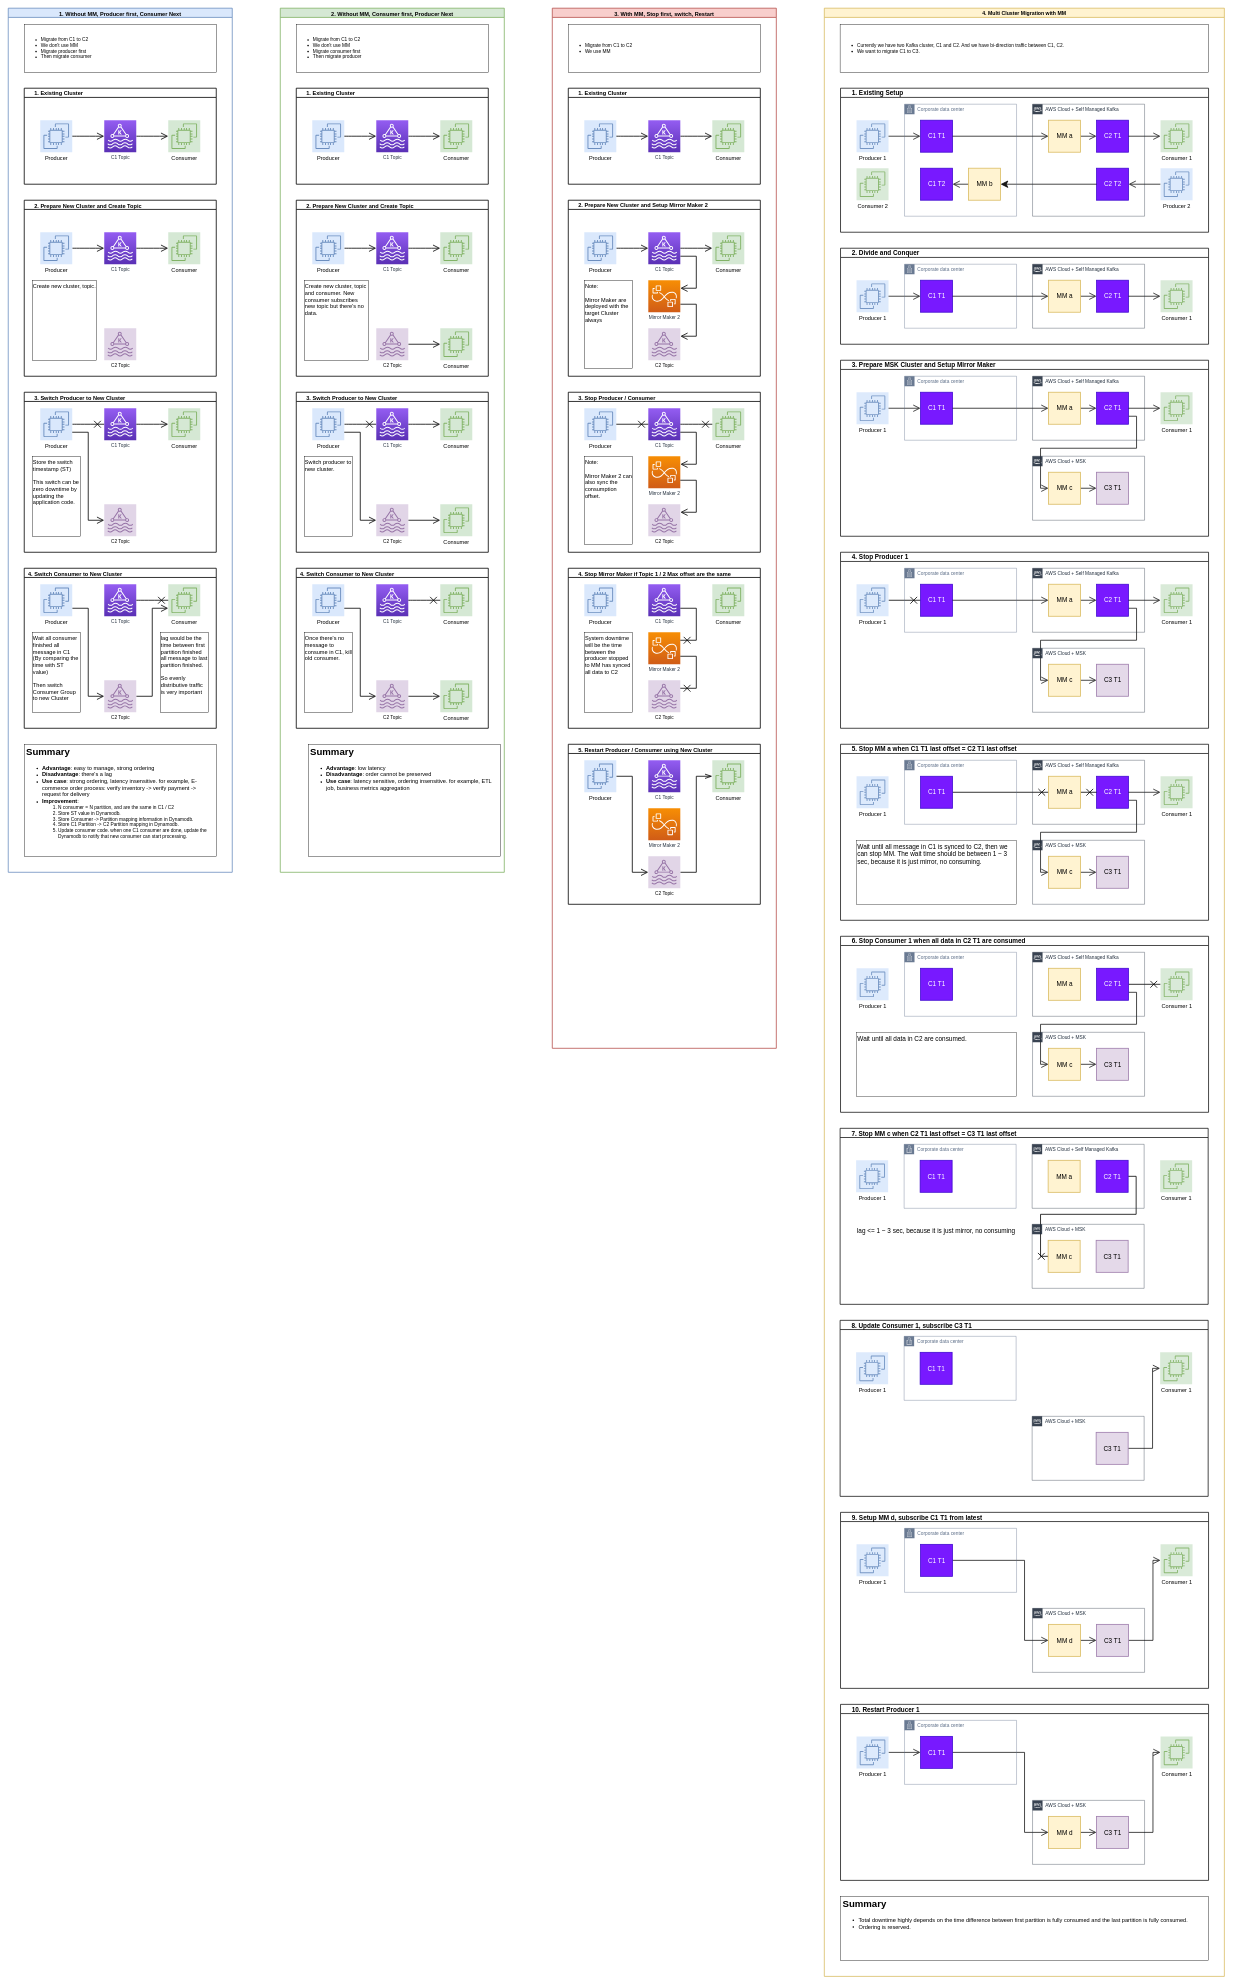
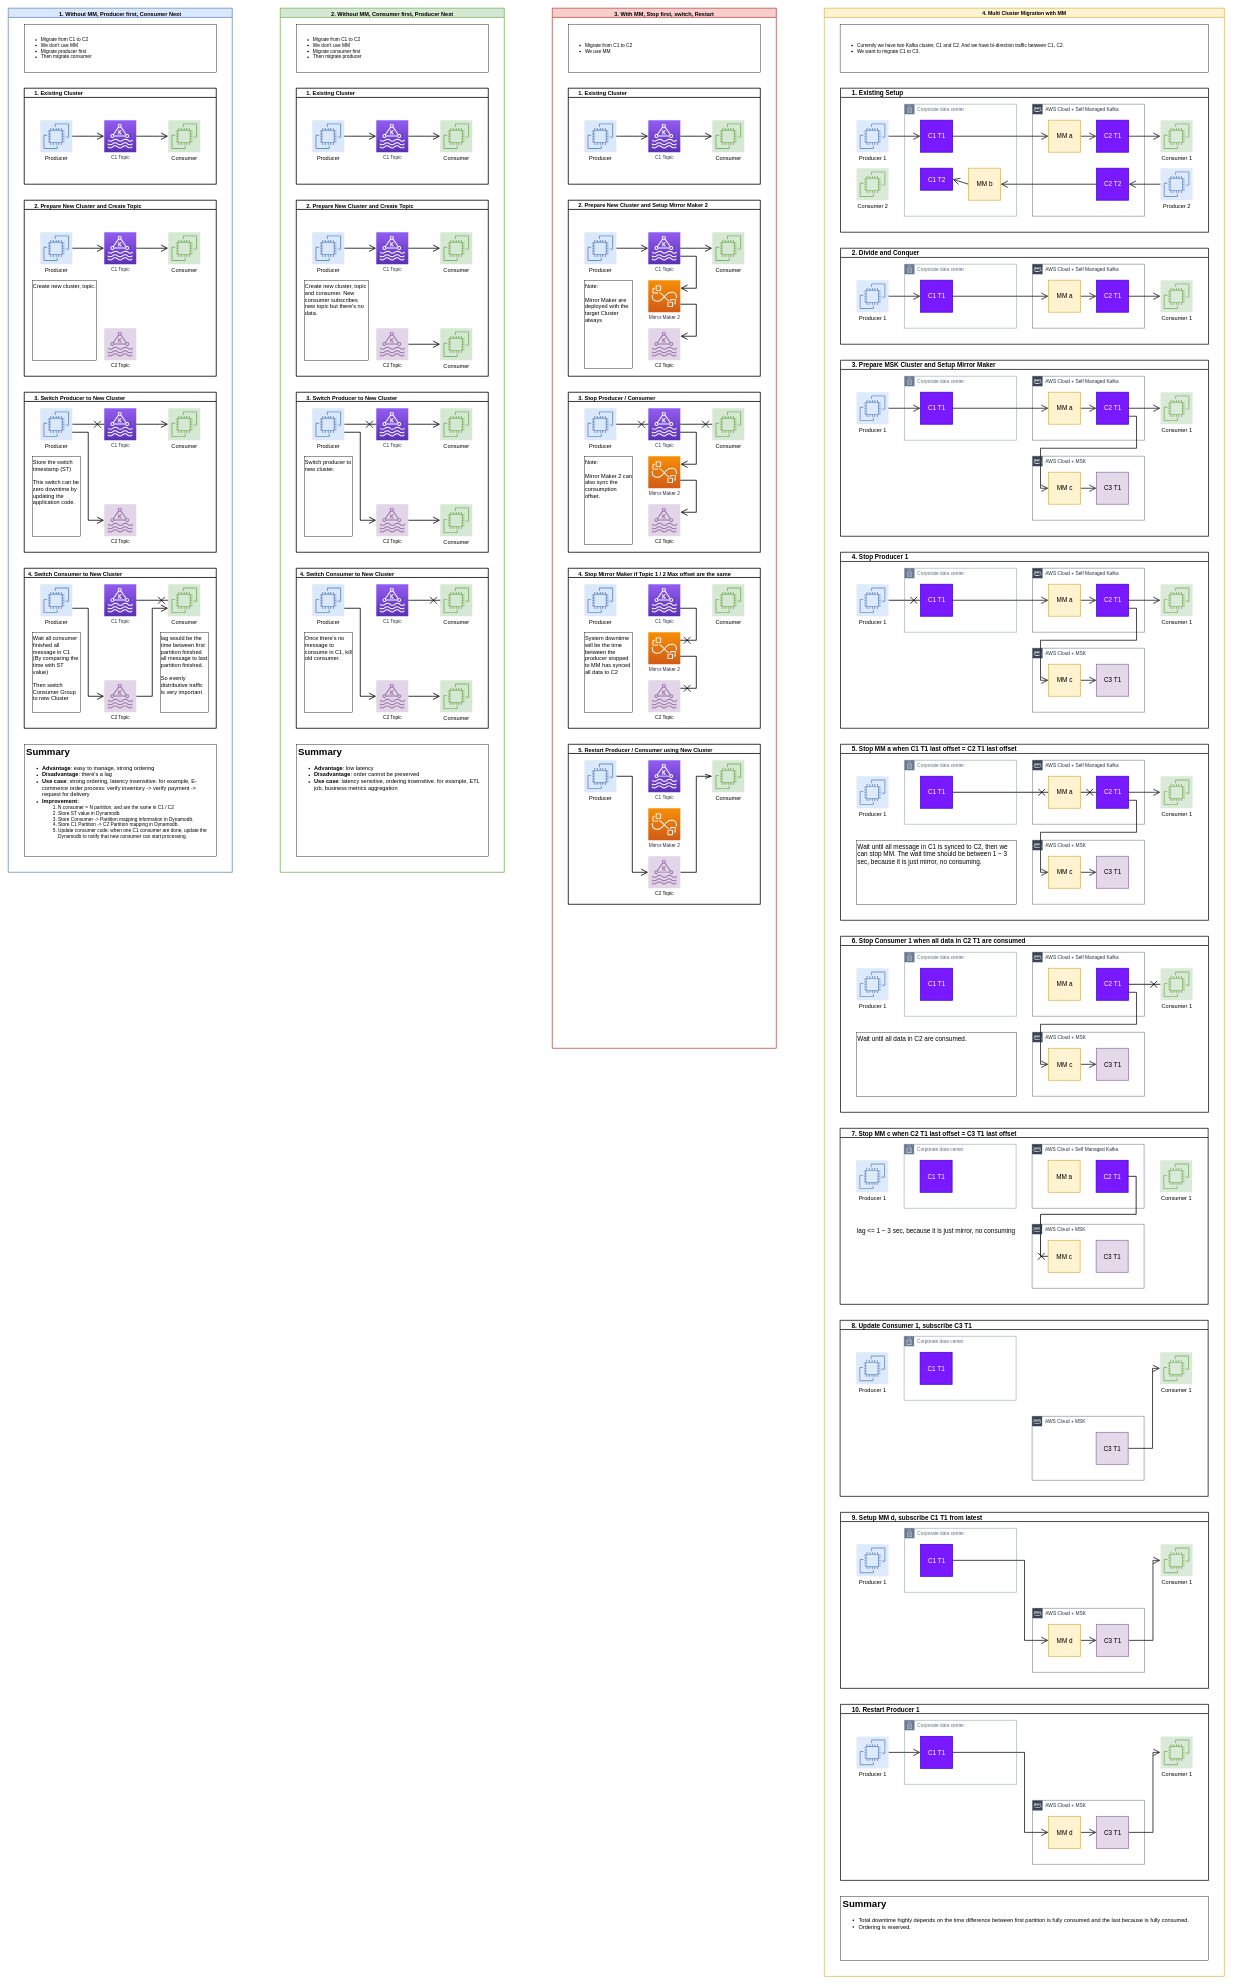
node "C1 T2": size 32x32 -> 32x22
edge "C2 T2" -> "MM b": arrowhead classic -> open
node "Summary Advantage: low latency Disadvantage: order cannot be preserved Use case: latency sensitive, ordering insensitive. for example, ETL job, business metrics aggregation": moved (404, 800) -> (392, 800)
node "Summary Total downtime highly depends on the time difference between first partition is fully consumed and the last partition is fully consumed. Ordering is reserved.": label "Summary Total downtime highly depends on the time difference between first partition is fully consumed and the last partition is fully consumed. Ordering is reserved." -> "Summary Total downtime highly depends on the time difference between first partition is fully consumed and the last because is fully consumed. Ordering is reserved."
